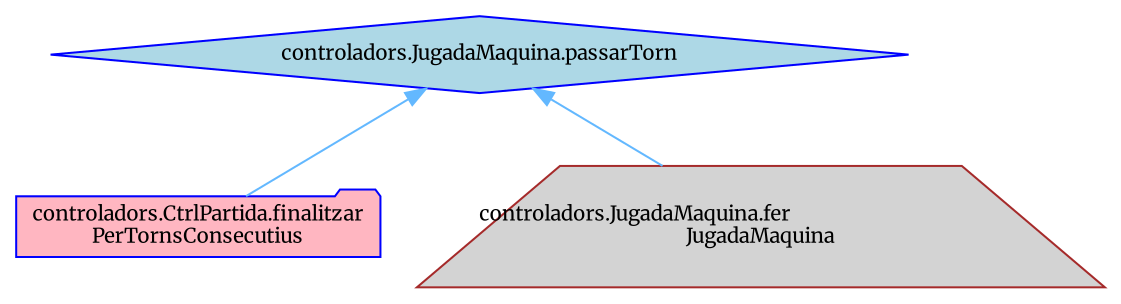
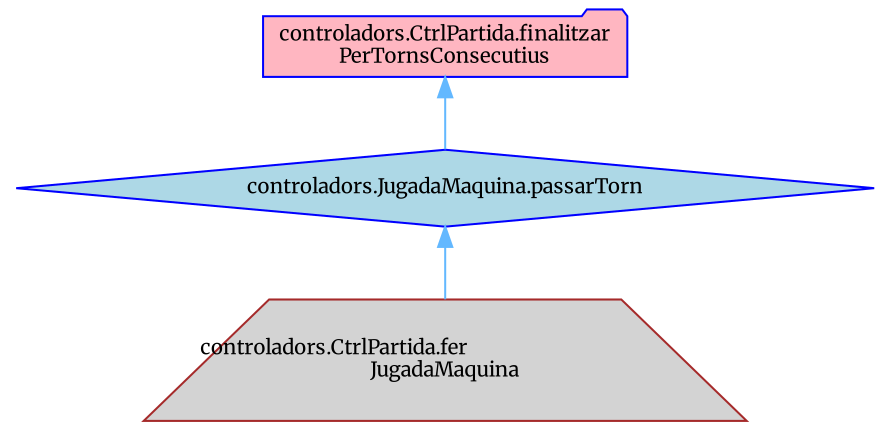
edge "controladors.CtrlPartida.finalitzar PerTornsConsecutius" -> "controladors.JugadaMaquina.passarTorn": reversed
node "controladors.JugadaMaquina.fer JugadaMaquina": label "controladors.JugadaMaquina.fer JugadaMaquina" -> "controladors.CtrlPartida.fer JugadaMaquina"
